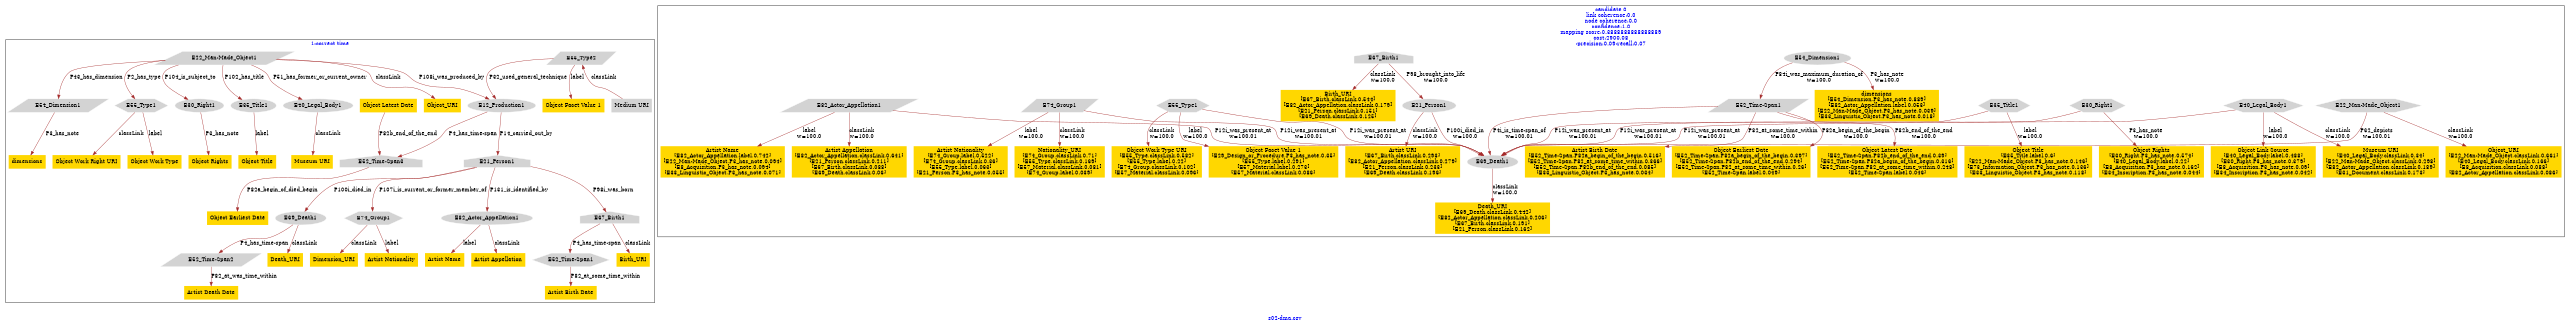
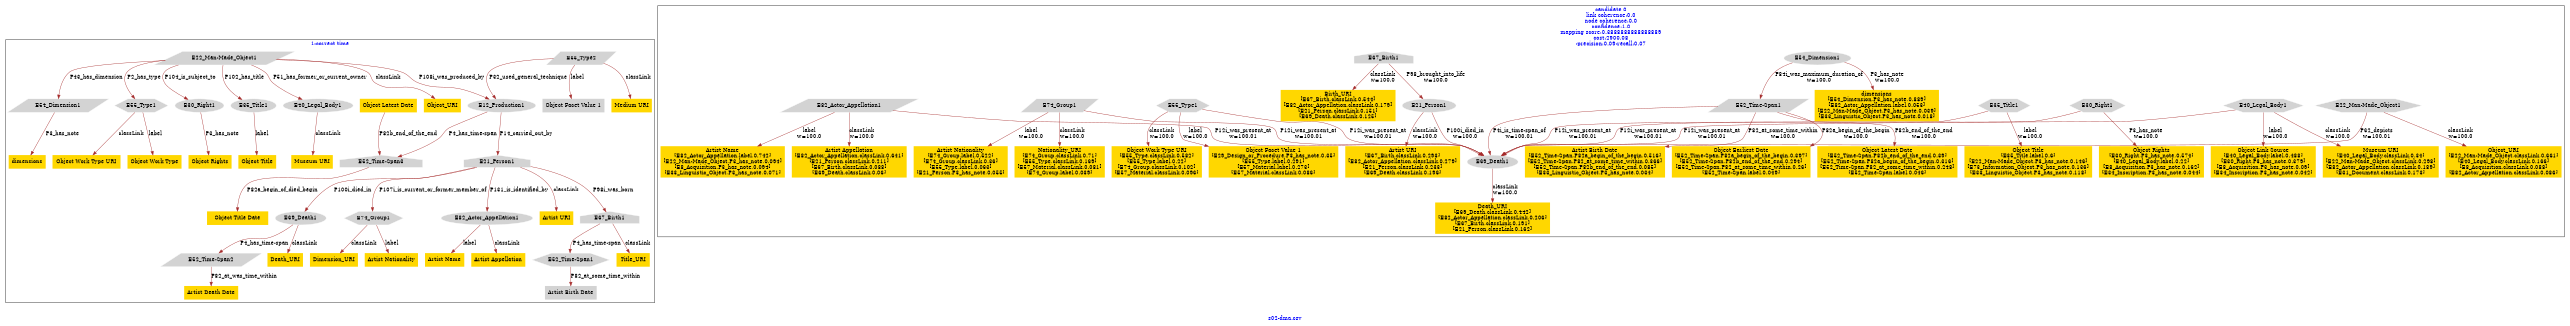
edge "Medium URI" -> "E55_Type2": reversed
node "Object Facet Value 1": fillcolor gold -> lightgray
node "Medium URI": fillcolor lightgray -> gold
node "Object Work Right URI": label "Object Work Right URI" -> "Object Work Type URI"
node "Object Earliest Date": label "Object Earliest Date" -> "Object Title Date"
node "Artist URI": added
node "Birth_URI": label "Birth_URI" -> "Title_URI"
node "Artist Birth Date": fillcolor gold -> lightgray
